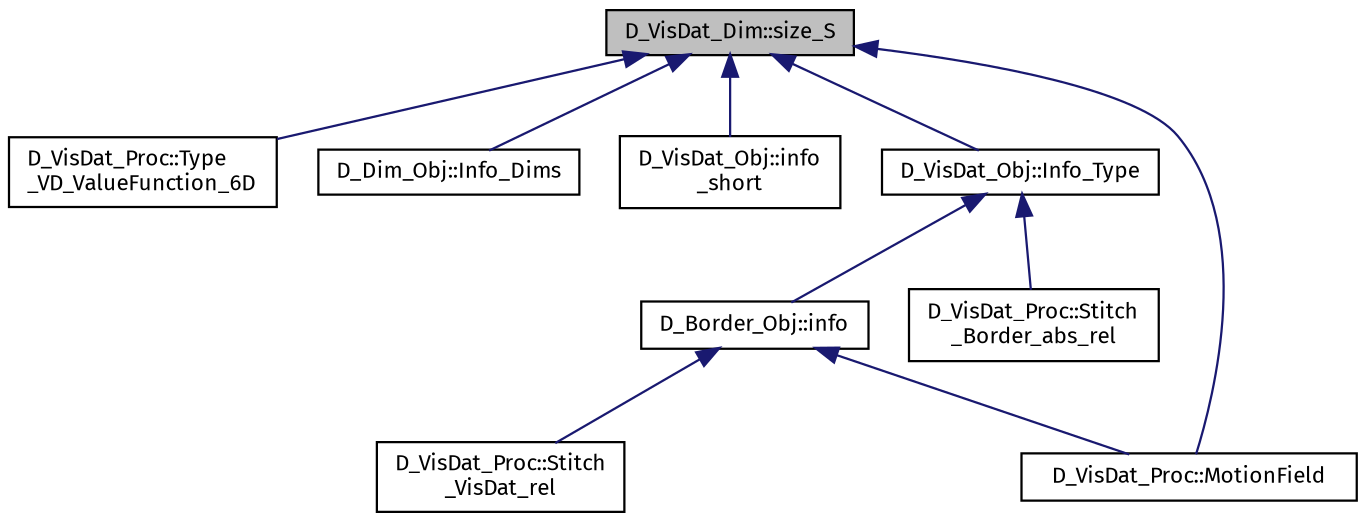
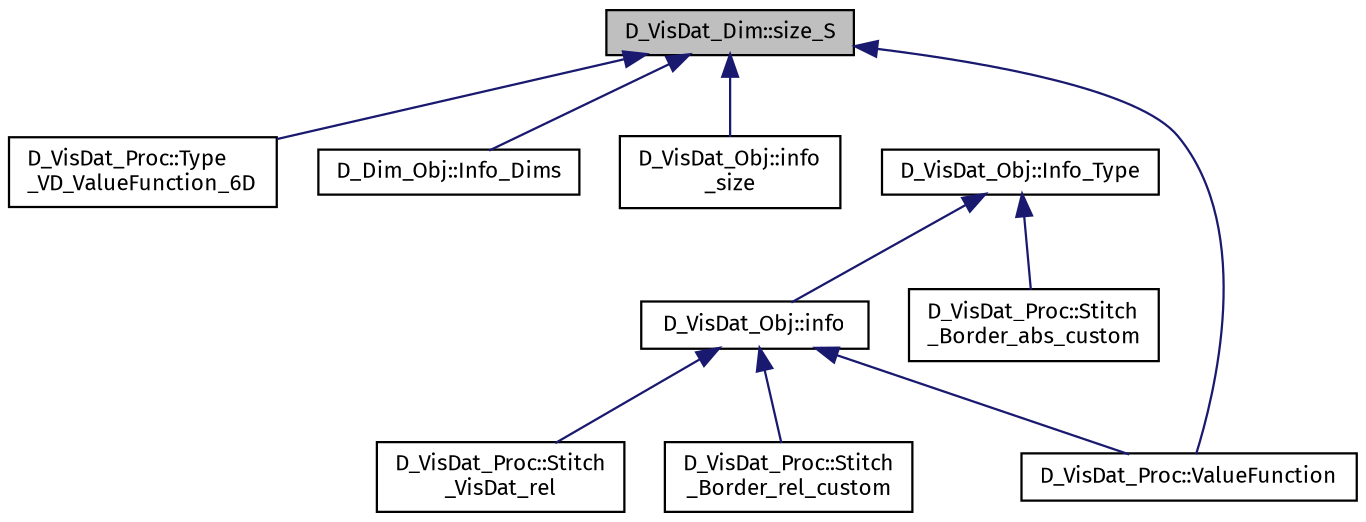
edge "D_VisDat_Obj::Info_Type" -> "D_VisDat_Dim::size_S": removed
node "D_VisDat_Obj::info _short": label "D_VisDat_Obj::info _short" -> "D_VisDat_Obj::info _size"
node "D_Border_Obj::info": label "D_Border_Obj::info" -> "D_VisDat_Obj::info"
node "D_VisDat_Proc::Stitch _Border_abs_rel": label "D_VisDat_Proc::Stitch _Border_abs_rel" -> "D_VisDat_Proc::Stitch _Border_abs_custom"
node "D_VisDat_Proc::Stitch _Border_rel_custom": added
node "D_VisDat_Proc::MotionField": label "D_VisDat_Proc::MotionField" -> "D_VisDat_Proc::ValueFunction"
